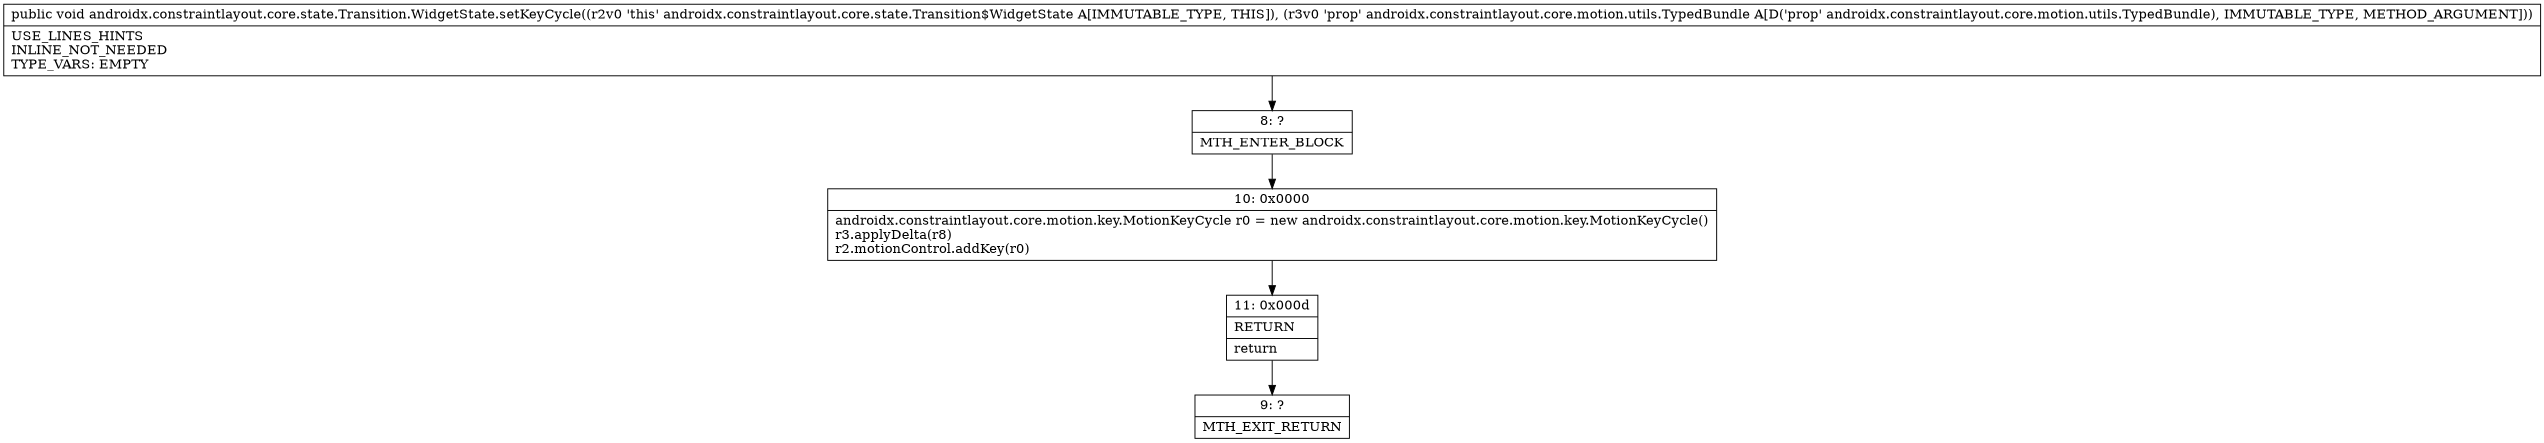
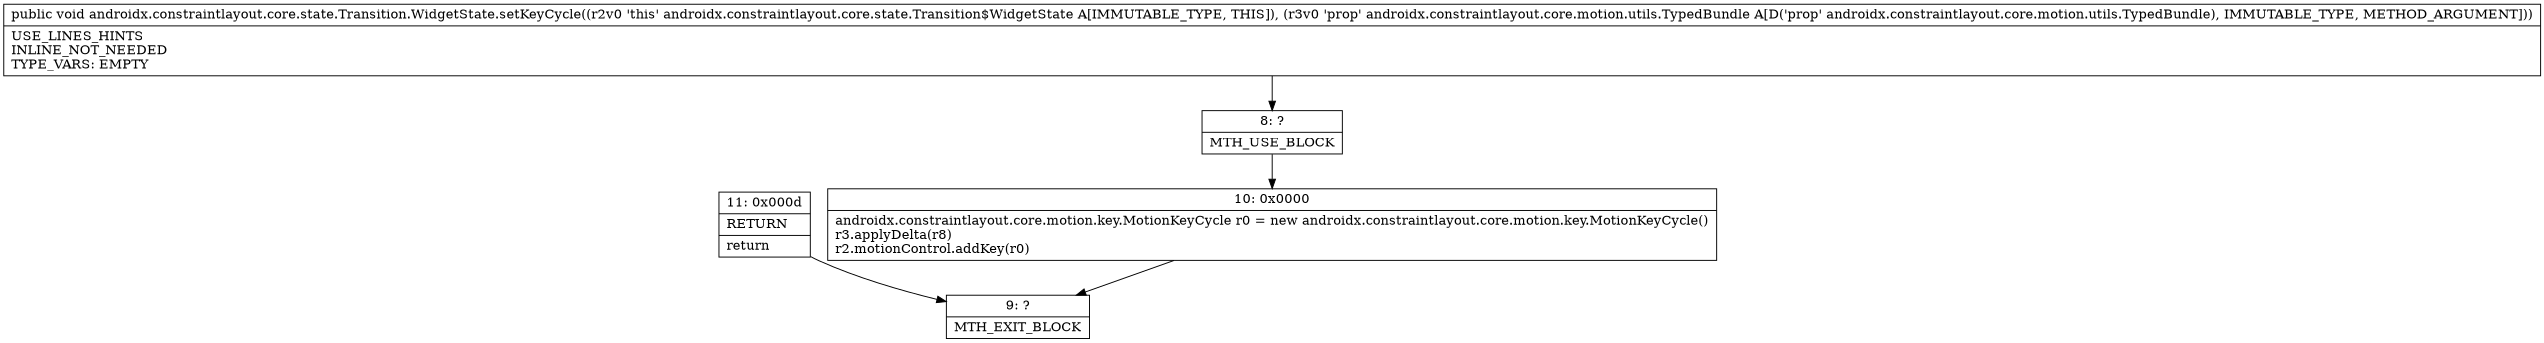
node "8: ?": text "MTH_ENTER_BLOCK" -> "MTH_USE_BLOCK"
edge "10: 0x0000" -> "11: 0x000d": now "10: 0x0000" -> "9: ?"
node "9: ?": text "MTH_EXIT_RETURN" -> "MTH_EXIT_BLOCK"
